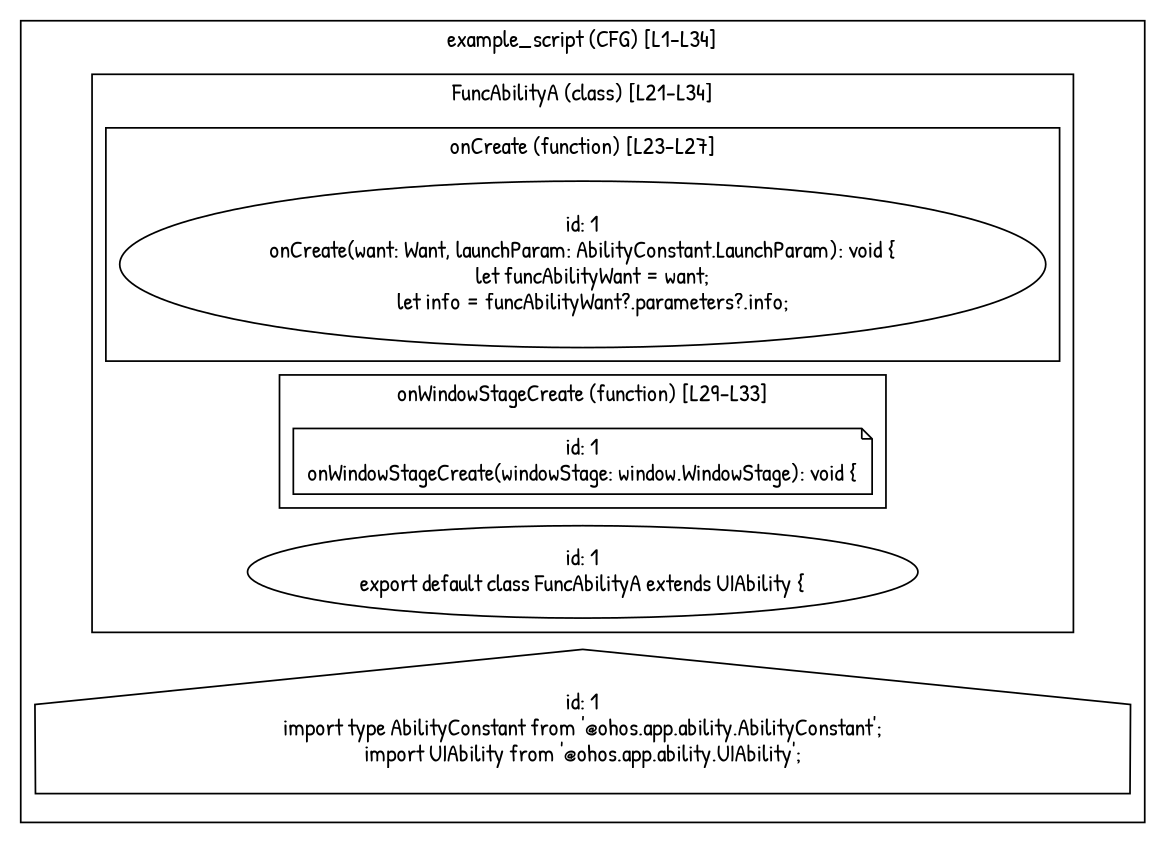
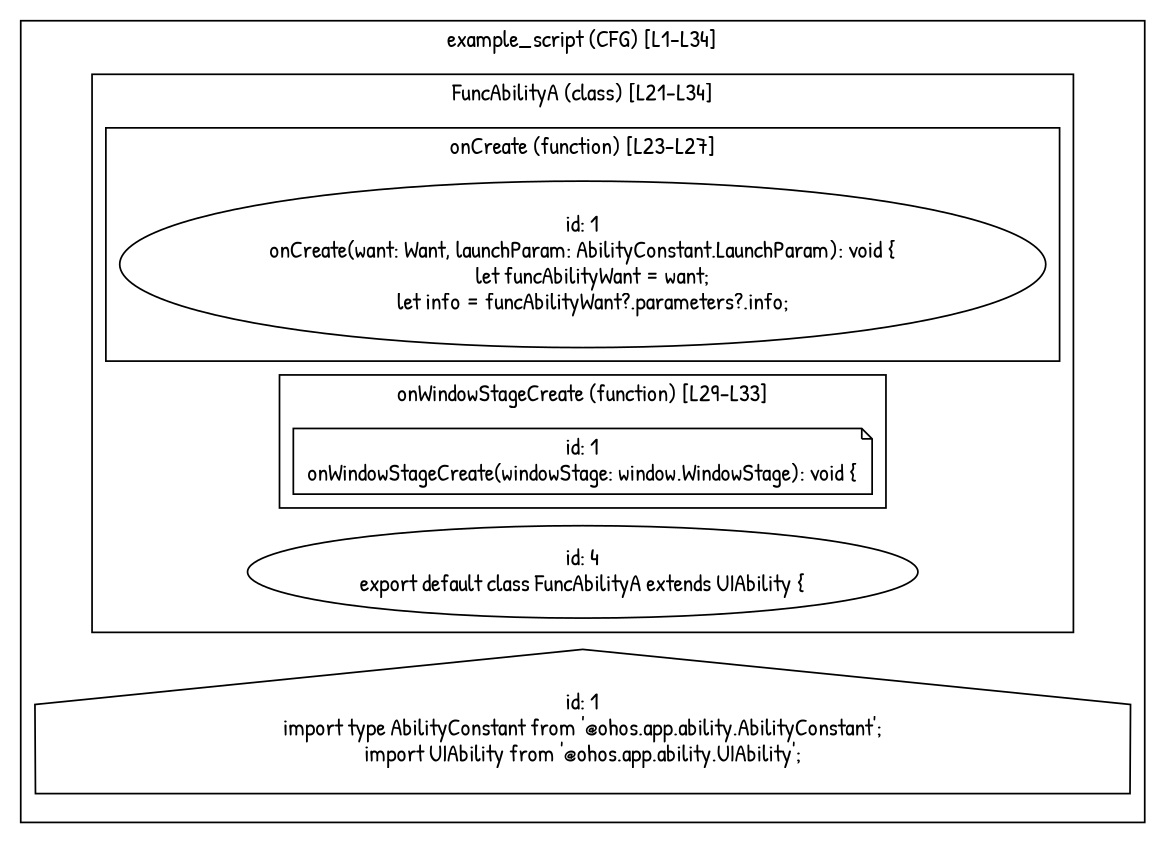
node "id: 1 export default class FuncAbilityA extends UIAbility {": label "id: 1 export default class FuncAbilityA extends UIAbility {" -> "id: 4 export default class FuncAbilityA extends UIAbility {"
